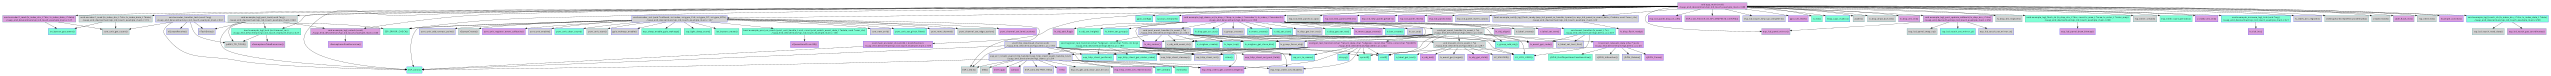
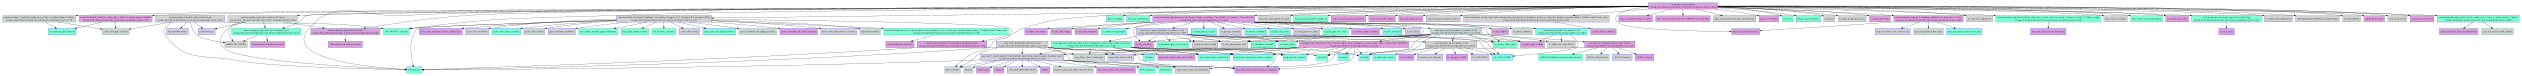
node "esp_lcd_new_panel_ili9341()": fillcolor plum -> aquamarine
node "pcnt_new_channel()": removed
node "lv_obj_set_height()": fillcolor aquamarine -> plum
